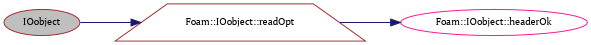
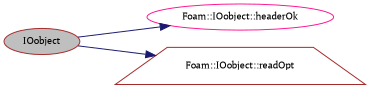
edge "Foam::IOobject::readOpt" -> "Foam::IOobject::headerOk": now "IOobject" -> "Foam::IOobject::headerOk"
